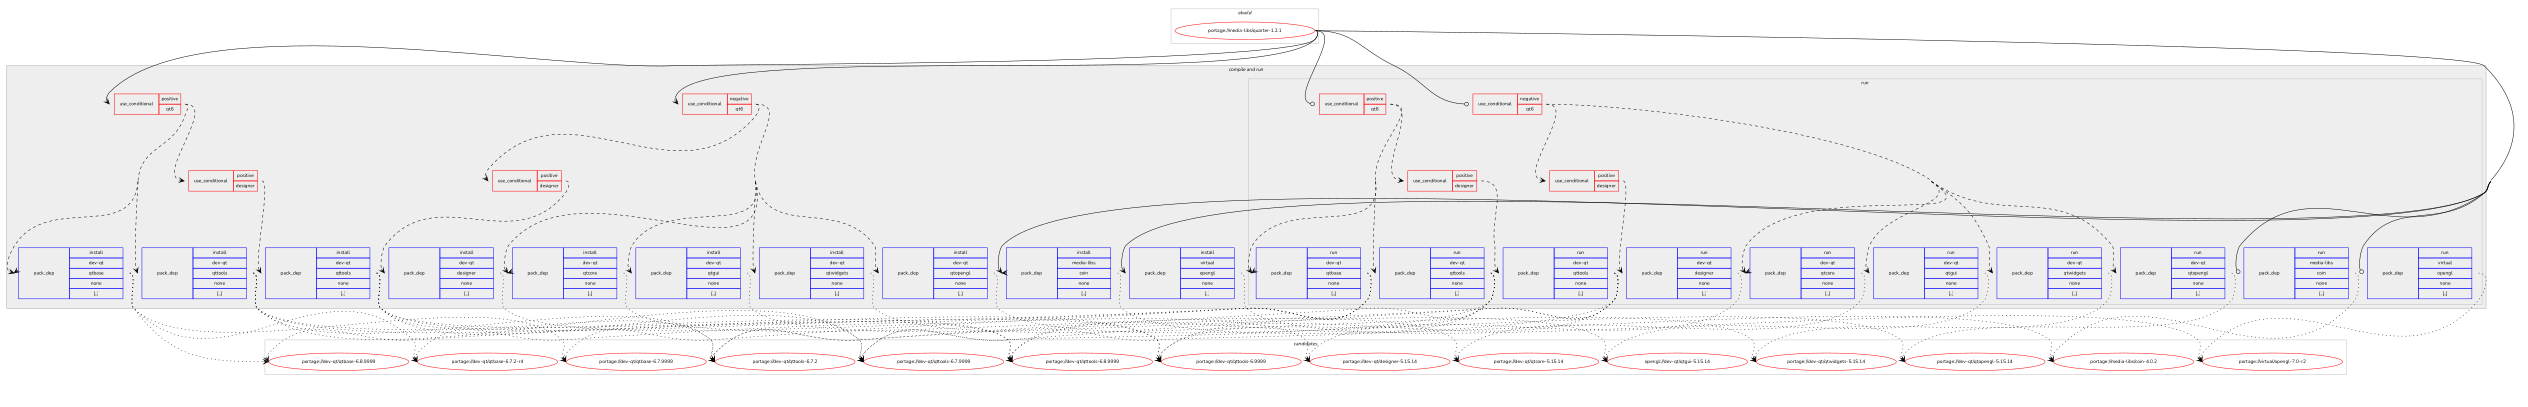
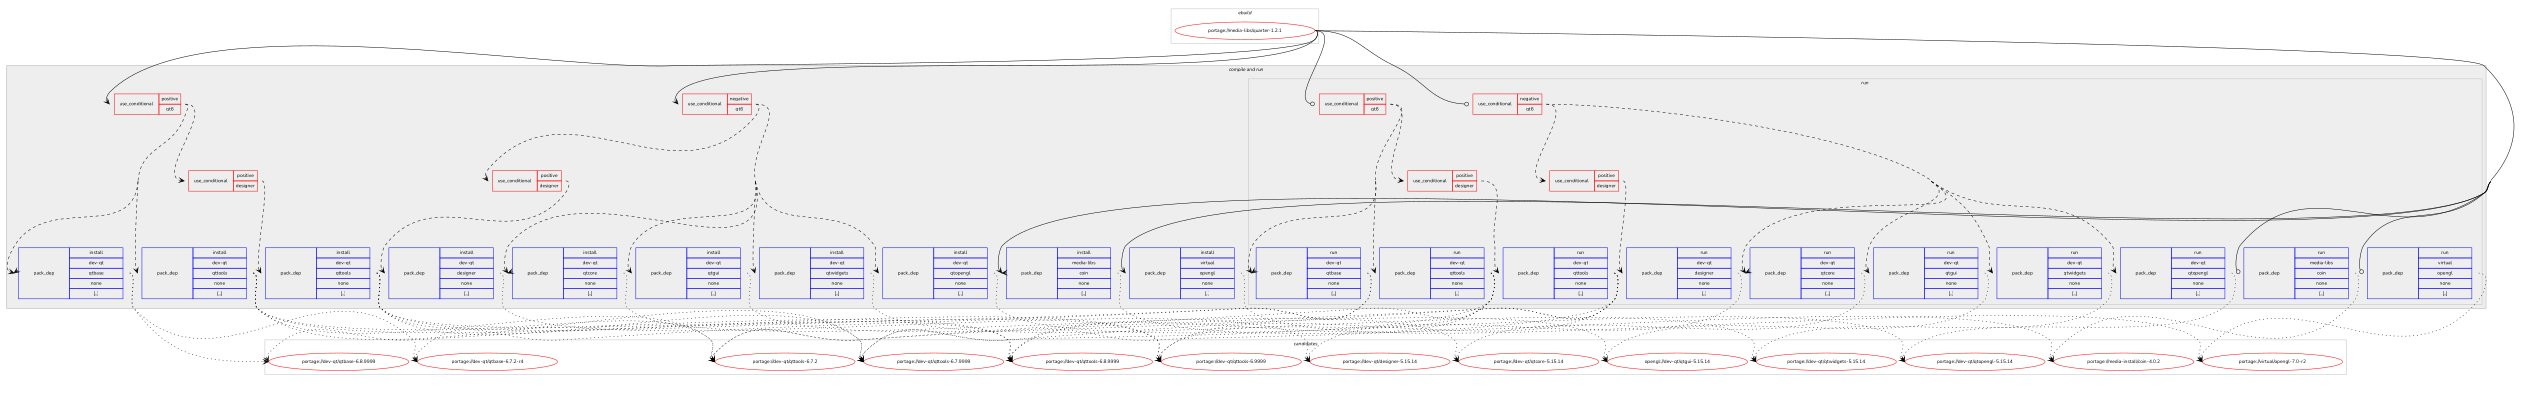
node "portage://dev-qt/qtbase-6.7.9999": removed
node "portage://media-libs/coin-4.0.2": label "portage://media-libs/coin-4.0.2" -> "portage://media-install/coin-4.0.2"
